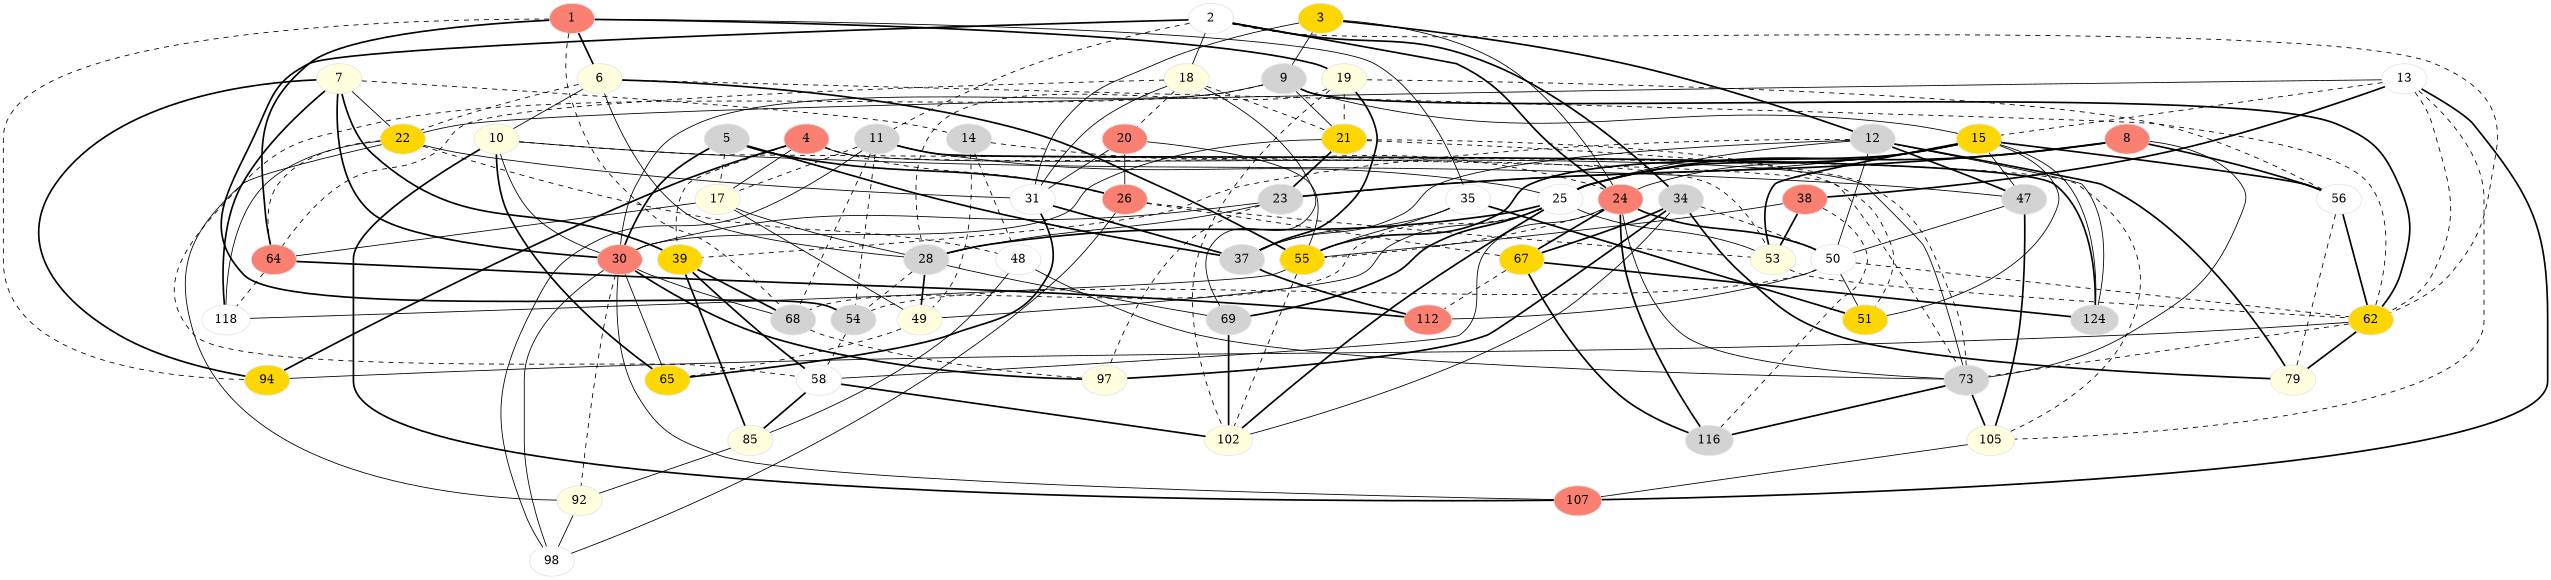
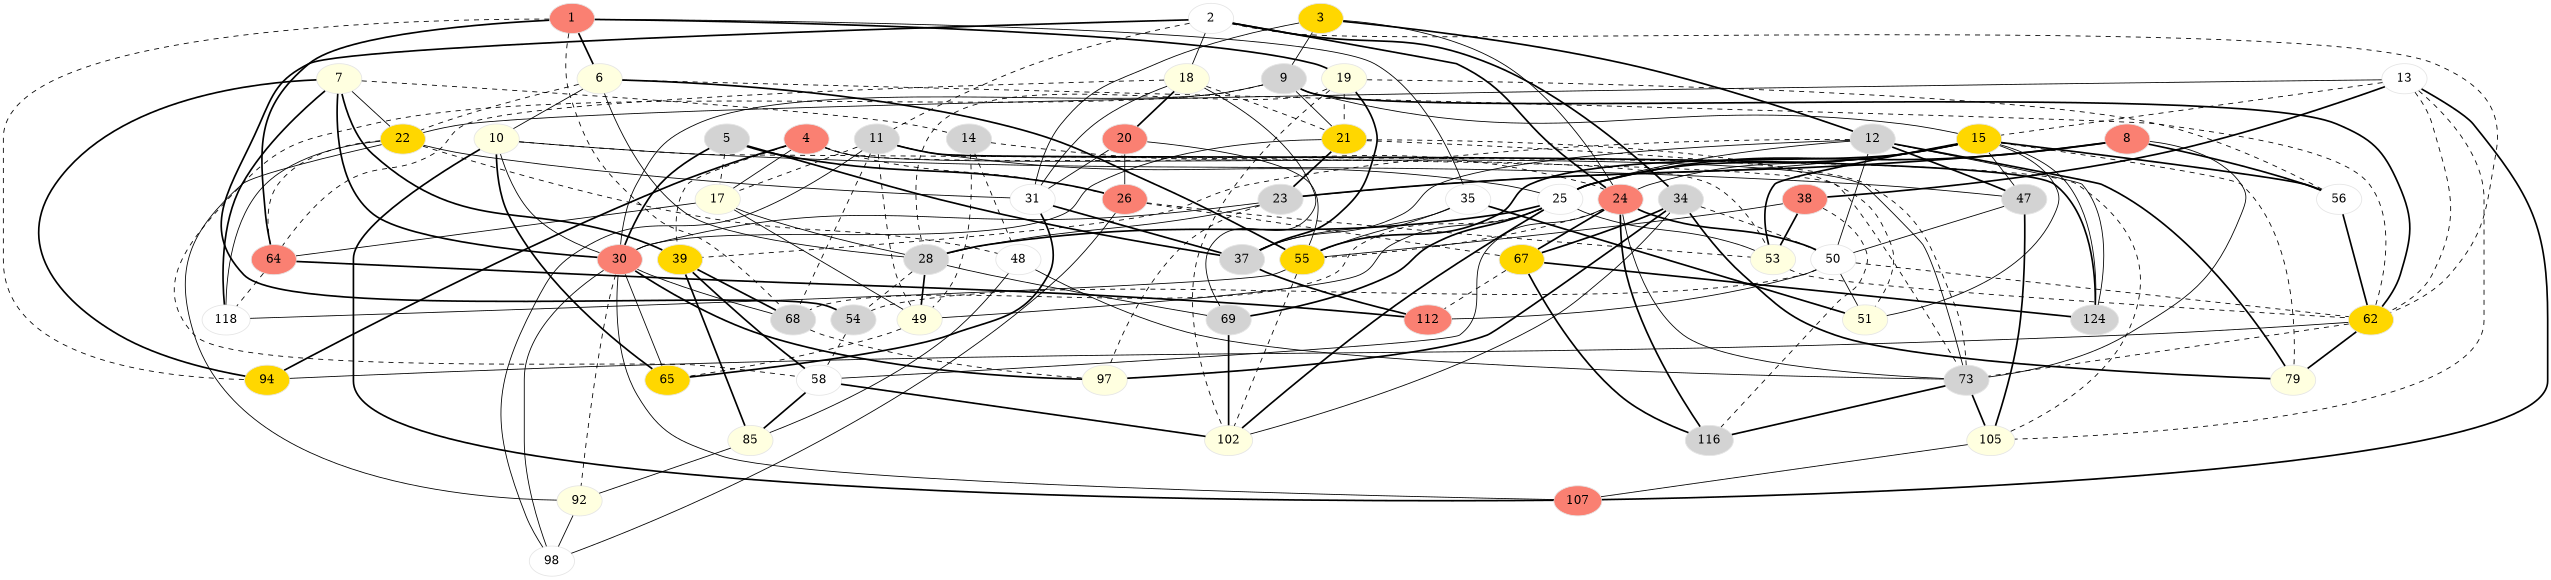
edge "18" -- "20": style dashed -> bold
edge "11" -- "54": now "11" -- "49"
edge "56" -- "79": now "15" -- "79"
node "51": fillcolor gold -> lightyellow
